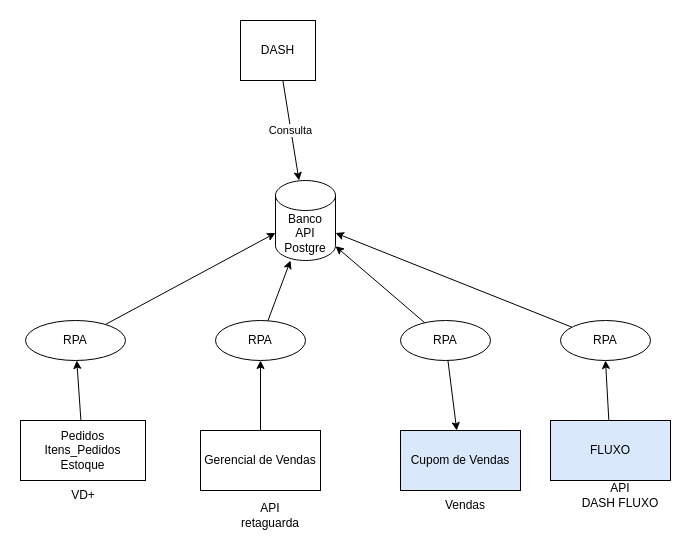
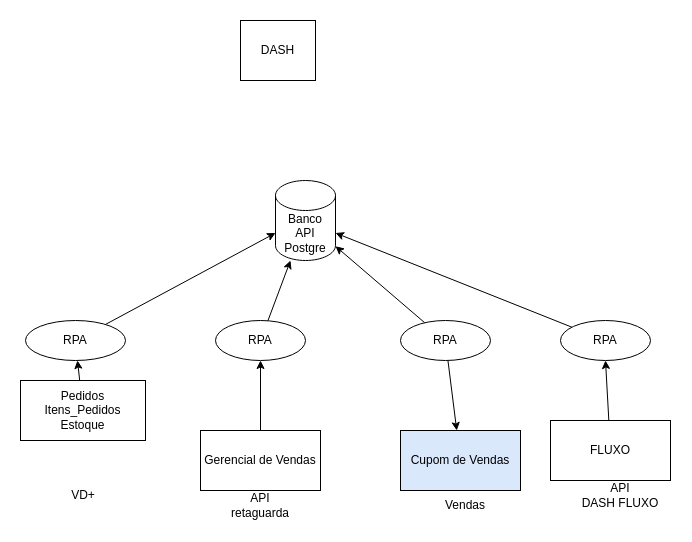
edge "DASH" -> "Banco API Postgre": removed, label "Consulta"
node "Pedidos Itens_Pedidos Estoque": moved (83, 451) -> (83, 411)
node "FLUXO": fillcolor #dae8fc -> #ffffff
node "API retaguarda": moved (271, 516) -> (261, 506)
